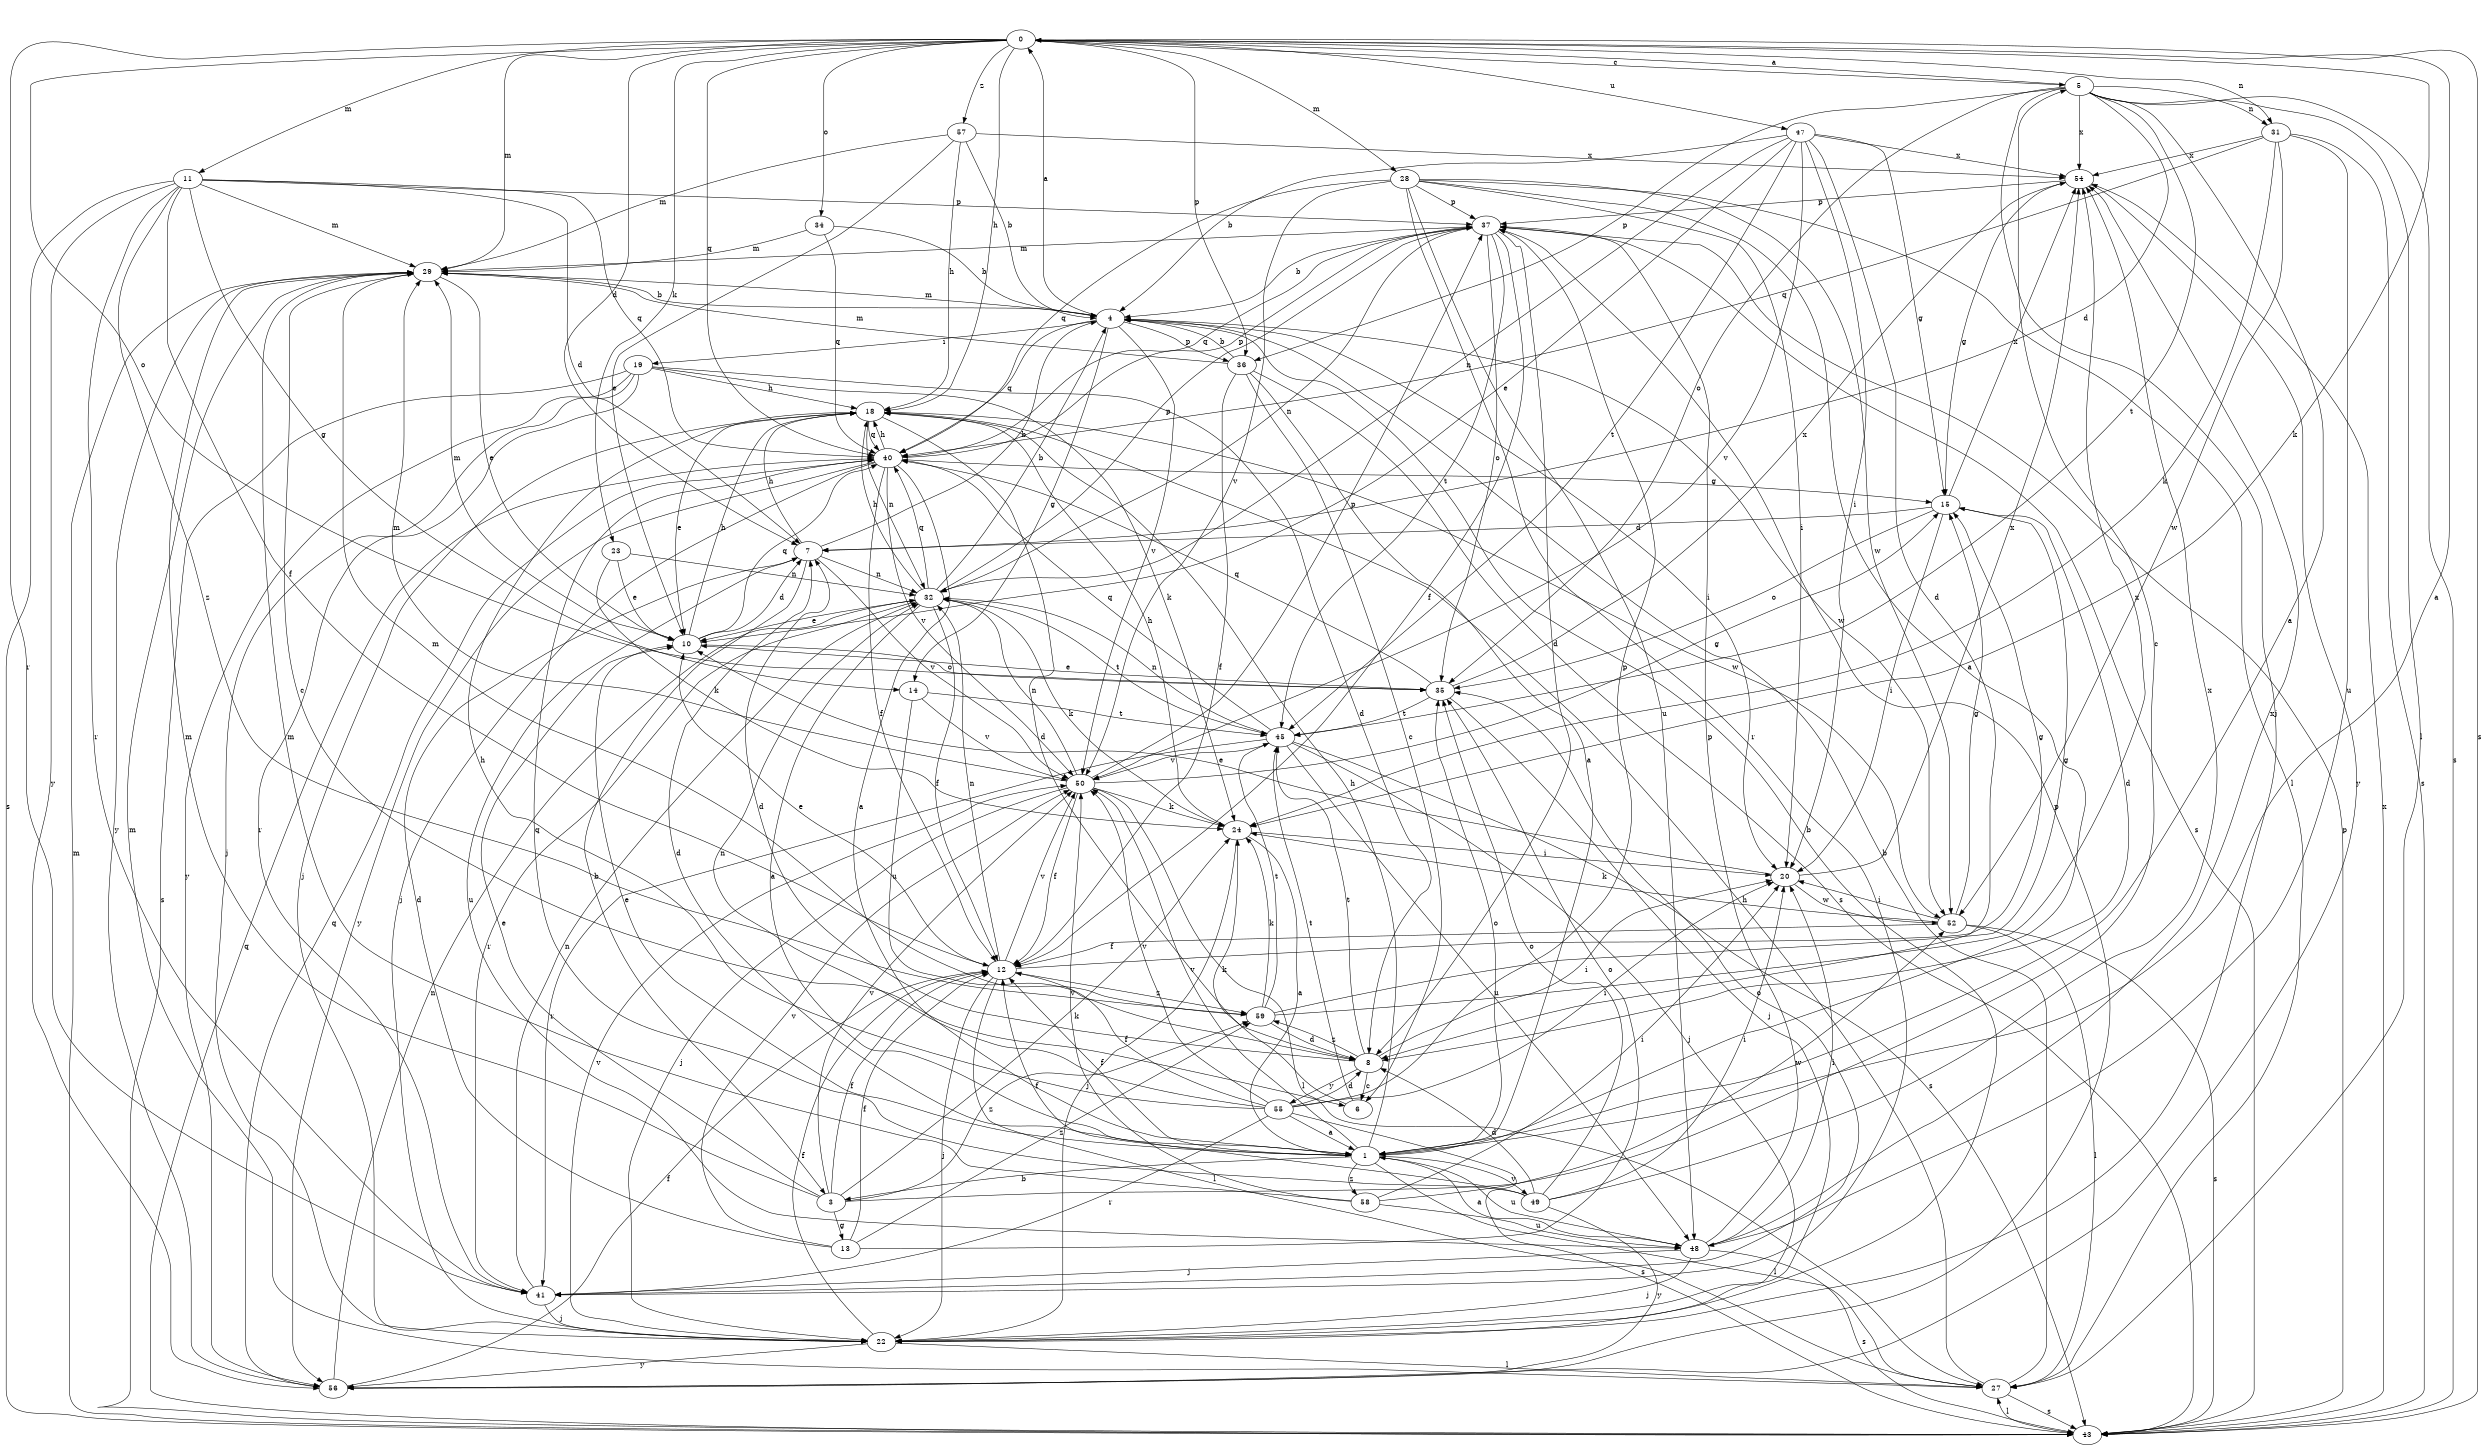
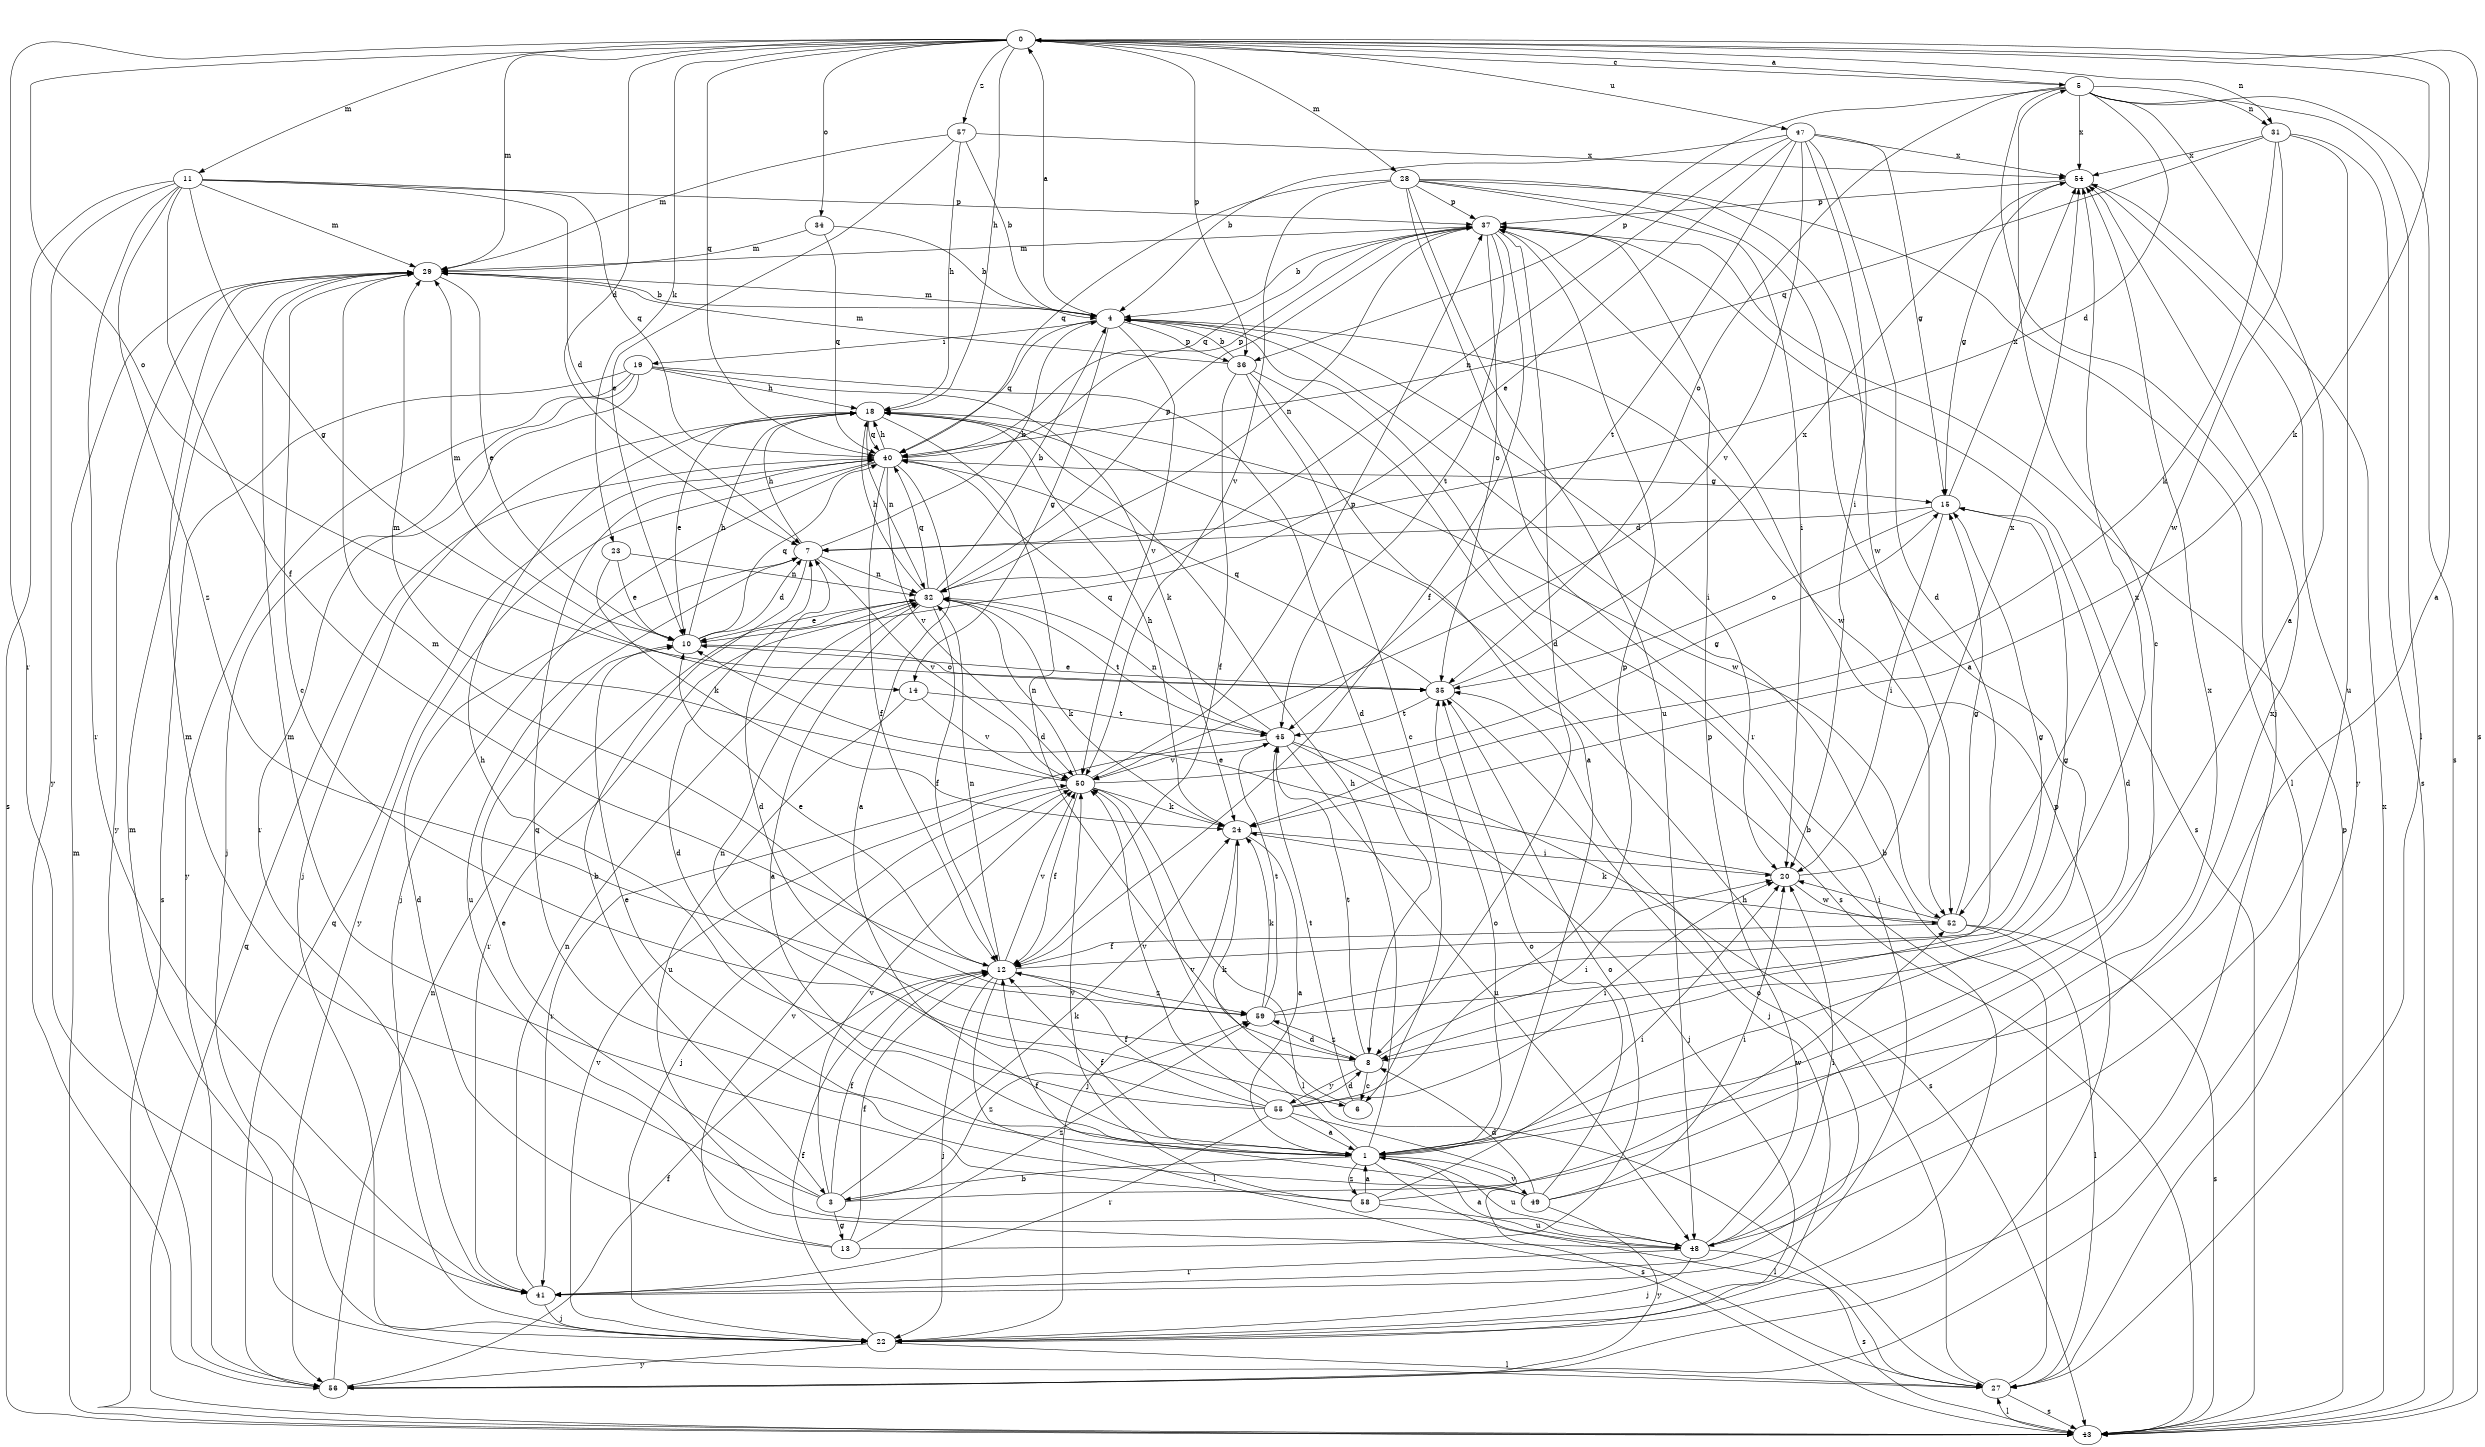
edge "5" -> "45": removed, label "t"
edge "14" -> "8": now "14" -> "48"
edge "58" -> "1": added, label "a"
edge "48" -> "41": label "j" -> "r"
